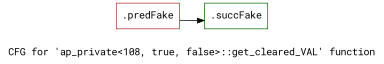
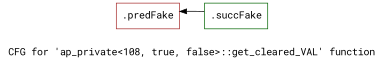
edge ".predFake" -> ".succFake": reversed
